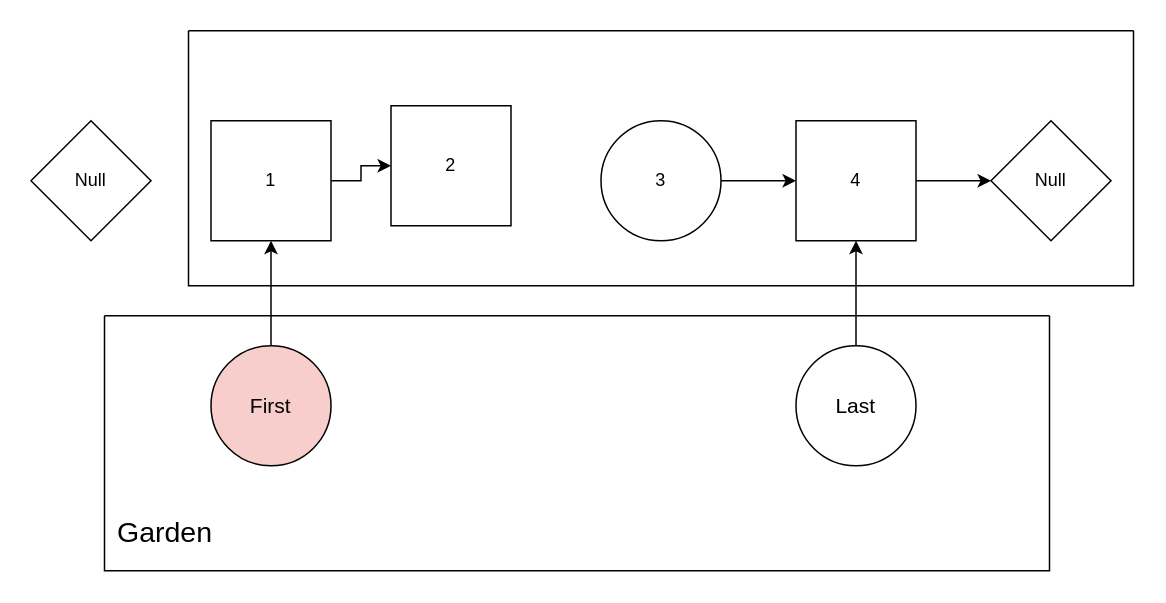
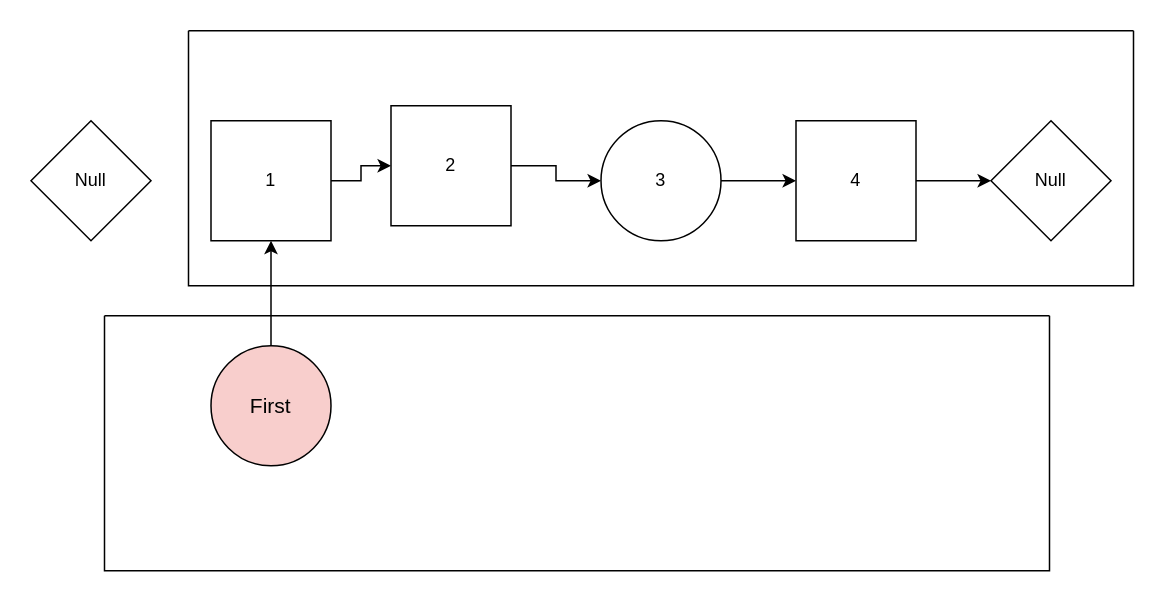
edge "2" -> "3": added
edge "Last" -> "4": removed
node "Last": removed
node "Garden": removed
